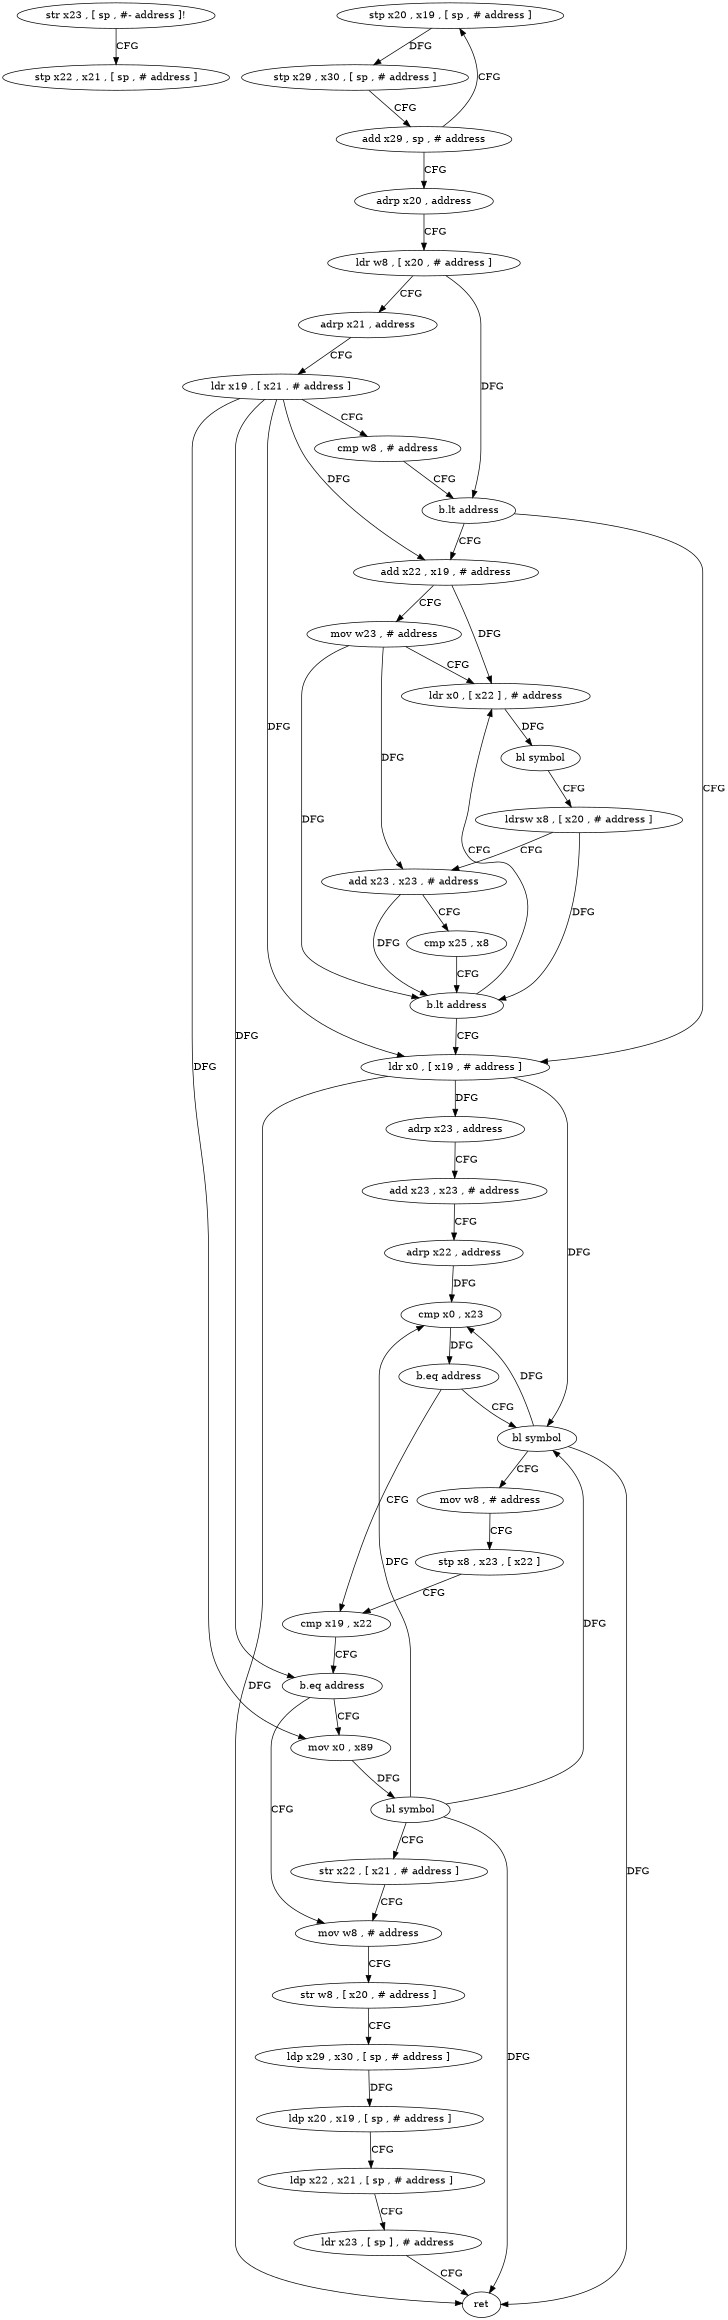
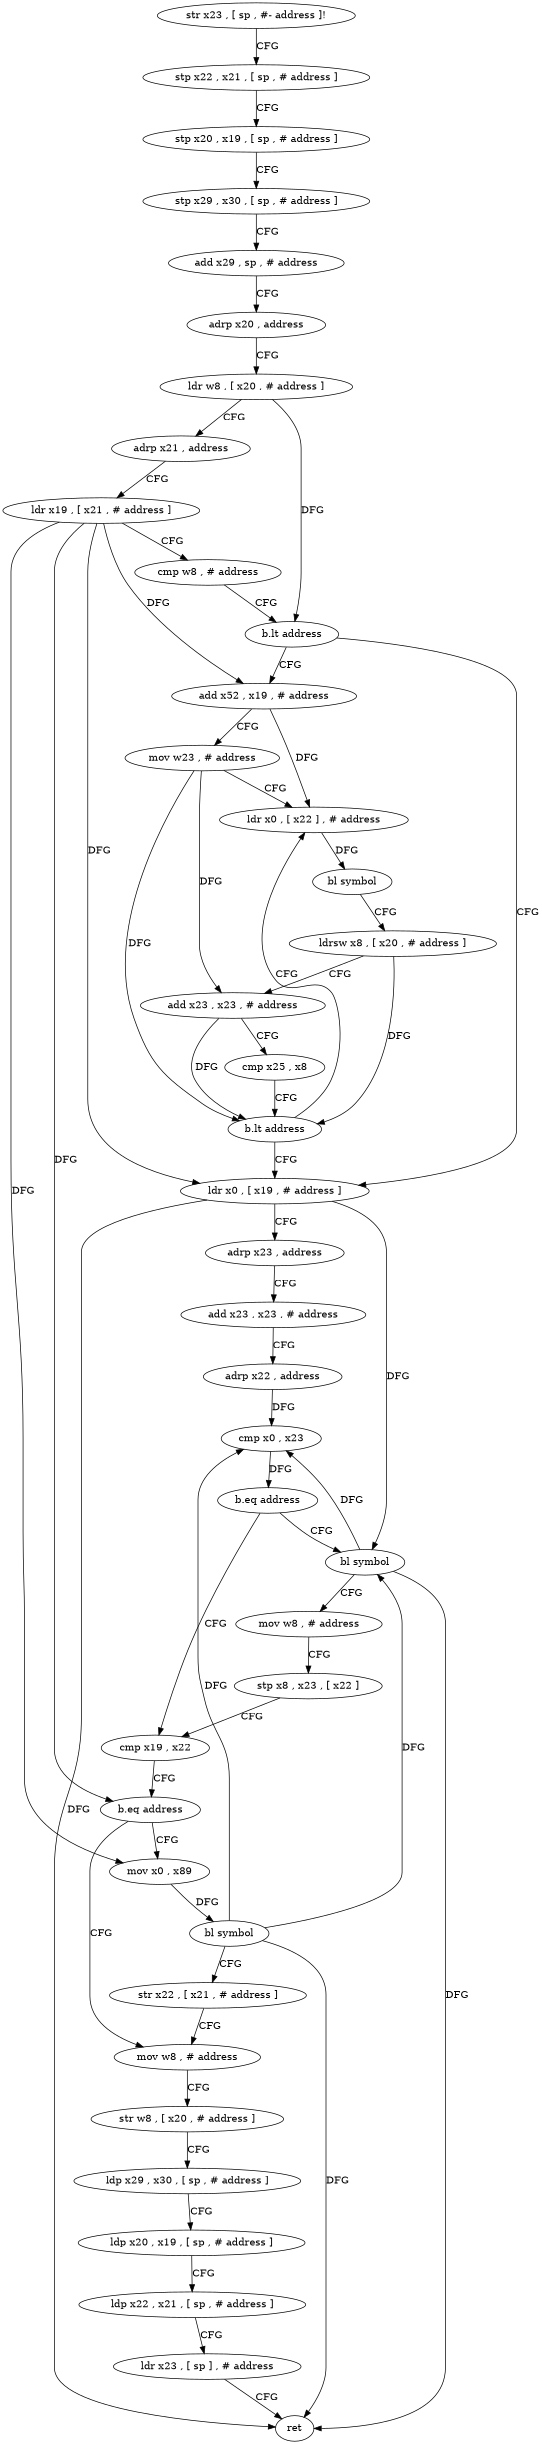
edge "stp x20 , x19 , [ sp , # address ]" -> "stp x29 , x30 , [ sp , # address ]": label "DFG" -> "CFG"
edge "add x29 , sp , # address" -> "stp x20 , x19 , [ sp , # address ]": now "stp x22 , x21 , [ sp , # address ]" -> "stp x20 , x19 , [ sp , # address ]"
node "add x22 , x19 , # address": label "add x22 , x19 , # address" -> "add x52 , x19 , # address"
edge "ldr x0 , [ x19 , # address ]" -> "adrp x23 , address": label "DFG" -> "CFG"
edge "ldp x29 , x30 , [ sp , # address ]" -> "ldp x20 , x19 , [ sp , # address ]": label "DFG" -> "CFG"
